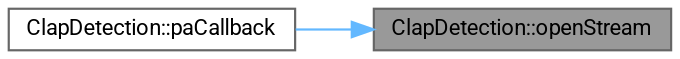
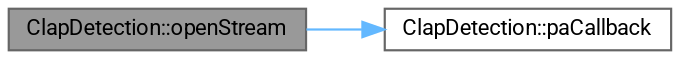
edge "ClapDetection::paCallback" -> "ClapDetection::openStream": reversed
